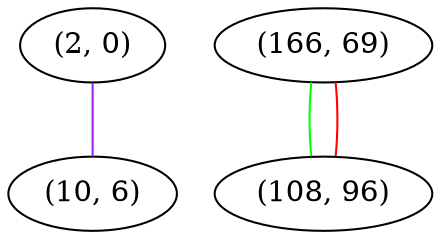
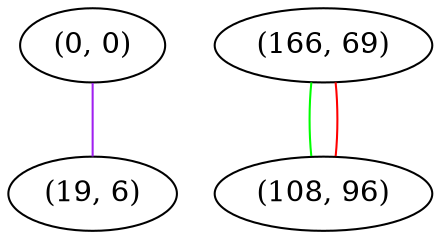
node "(2, 0)": label "(2, 0)" -> "(0, 0)"
node "(10, 6)": label "(10, 6)" -> "(19, 6)"
